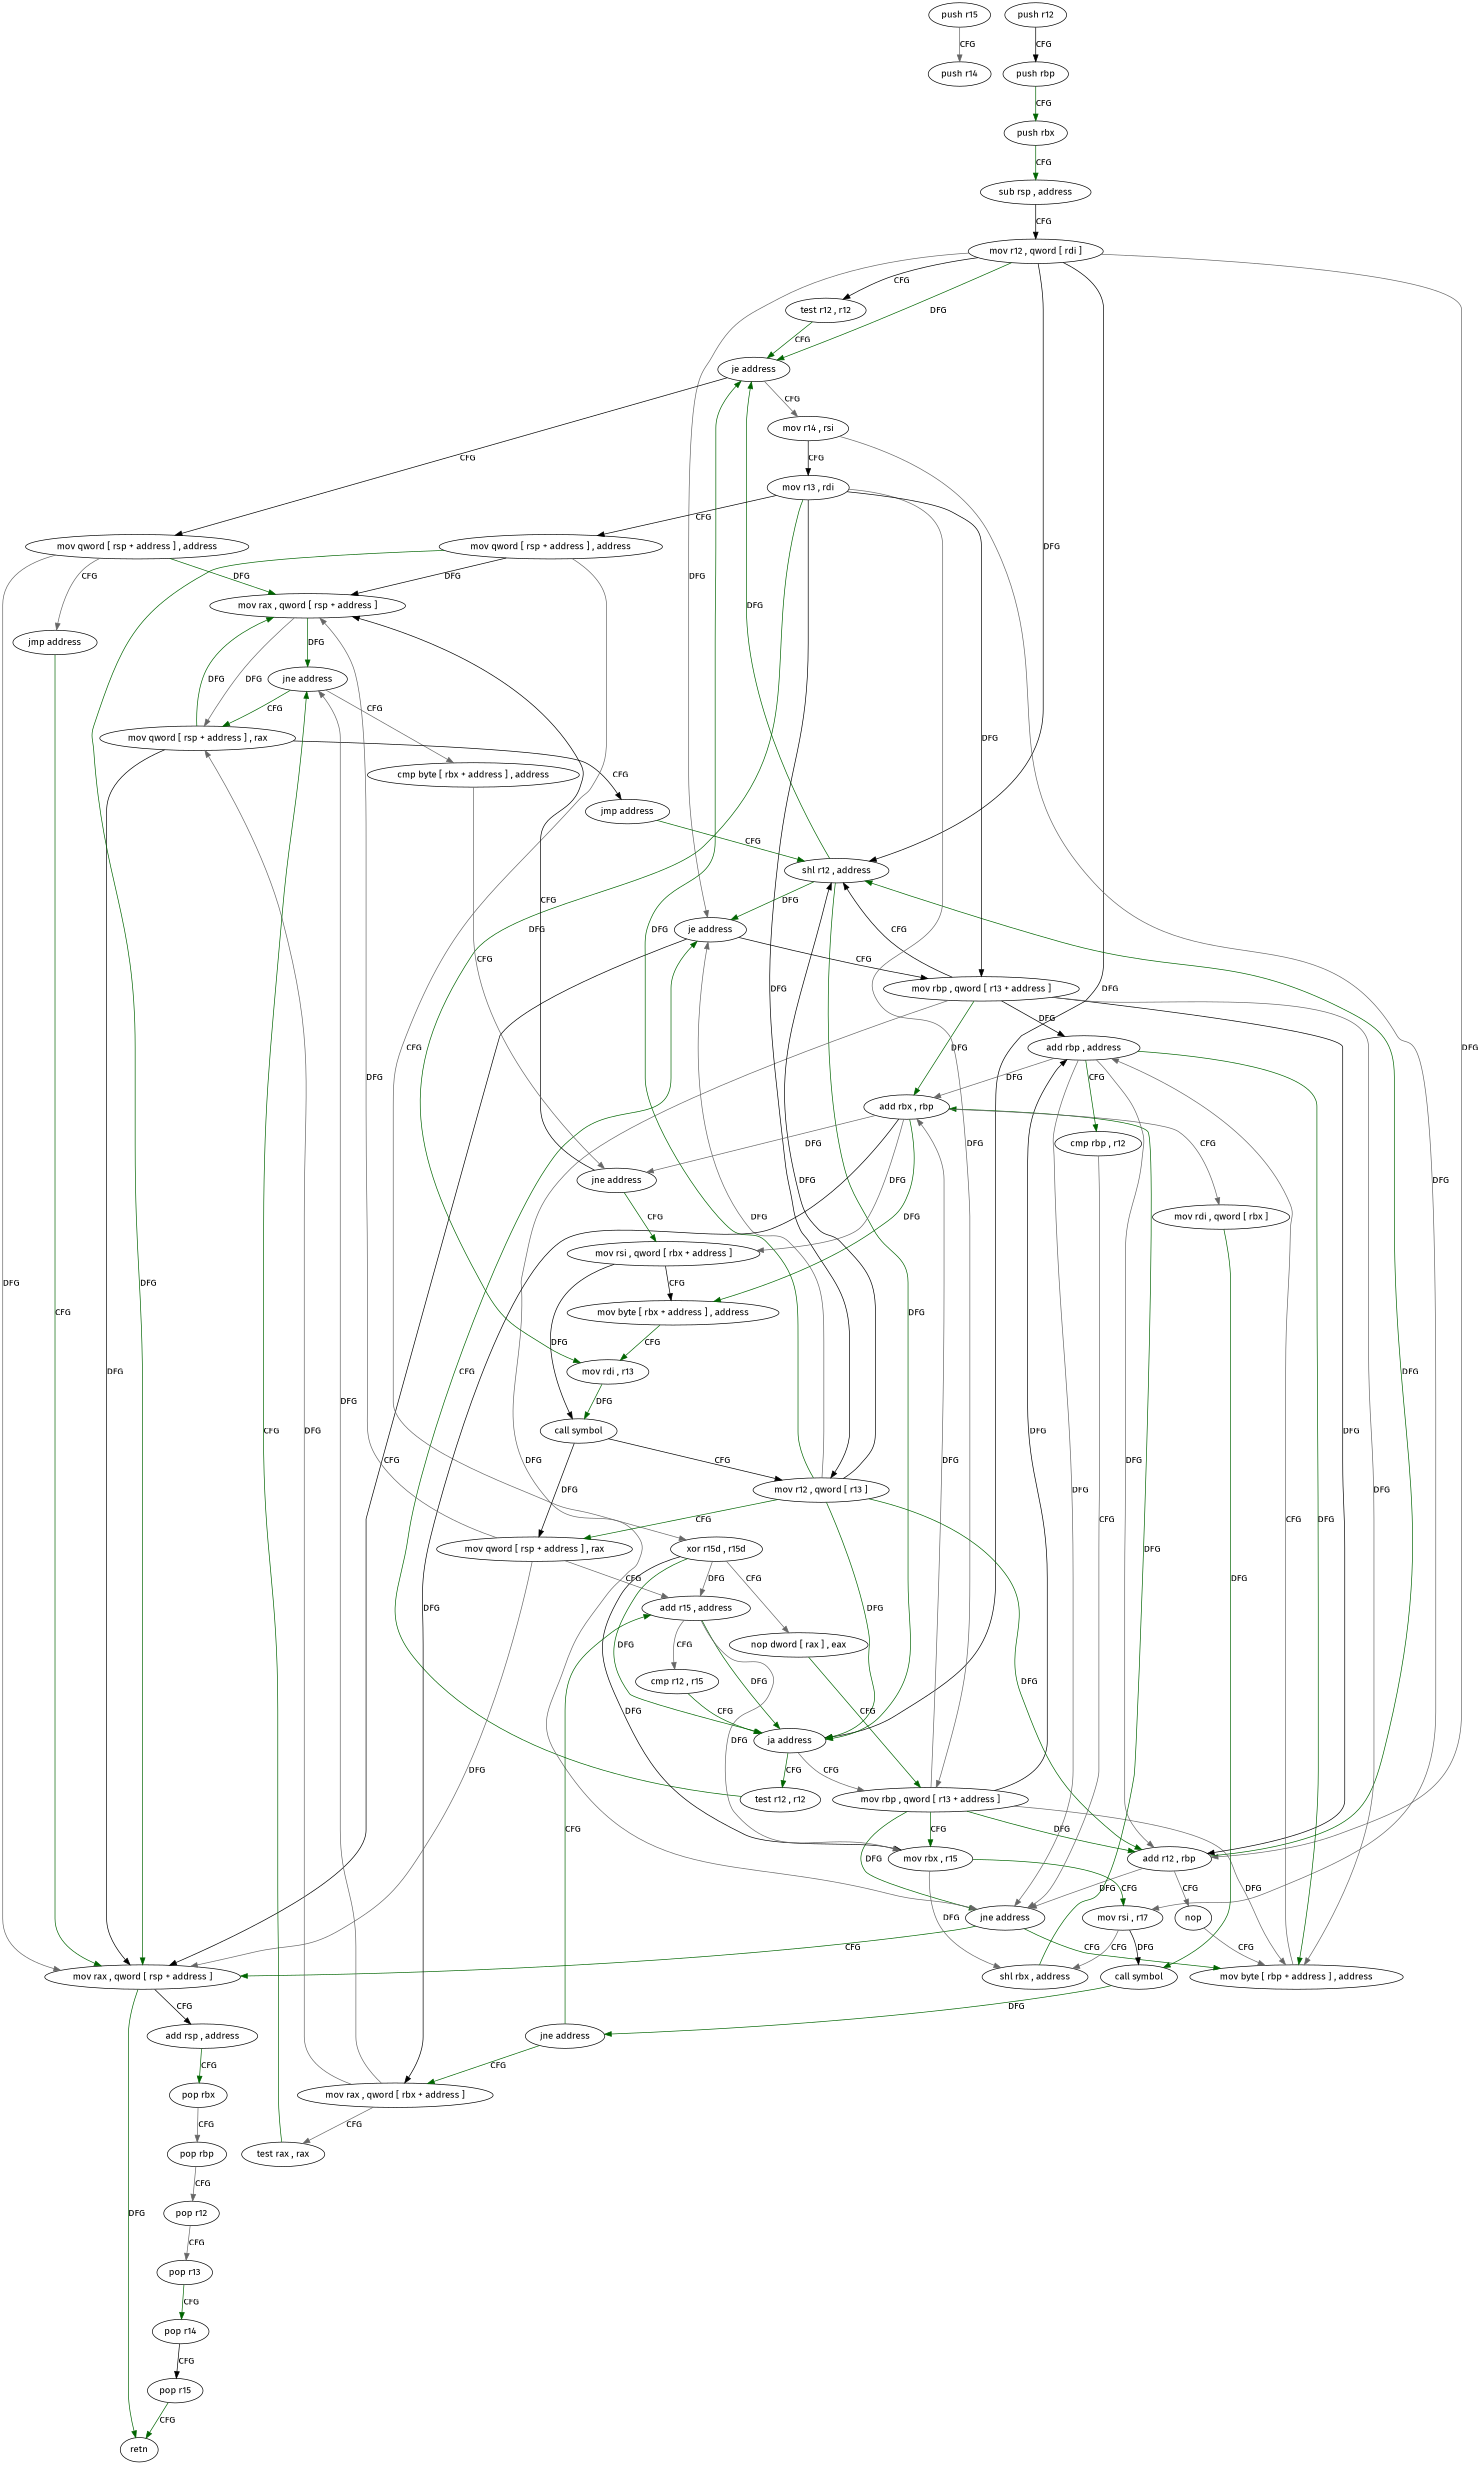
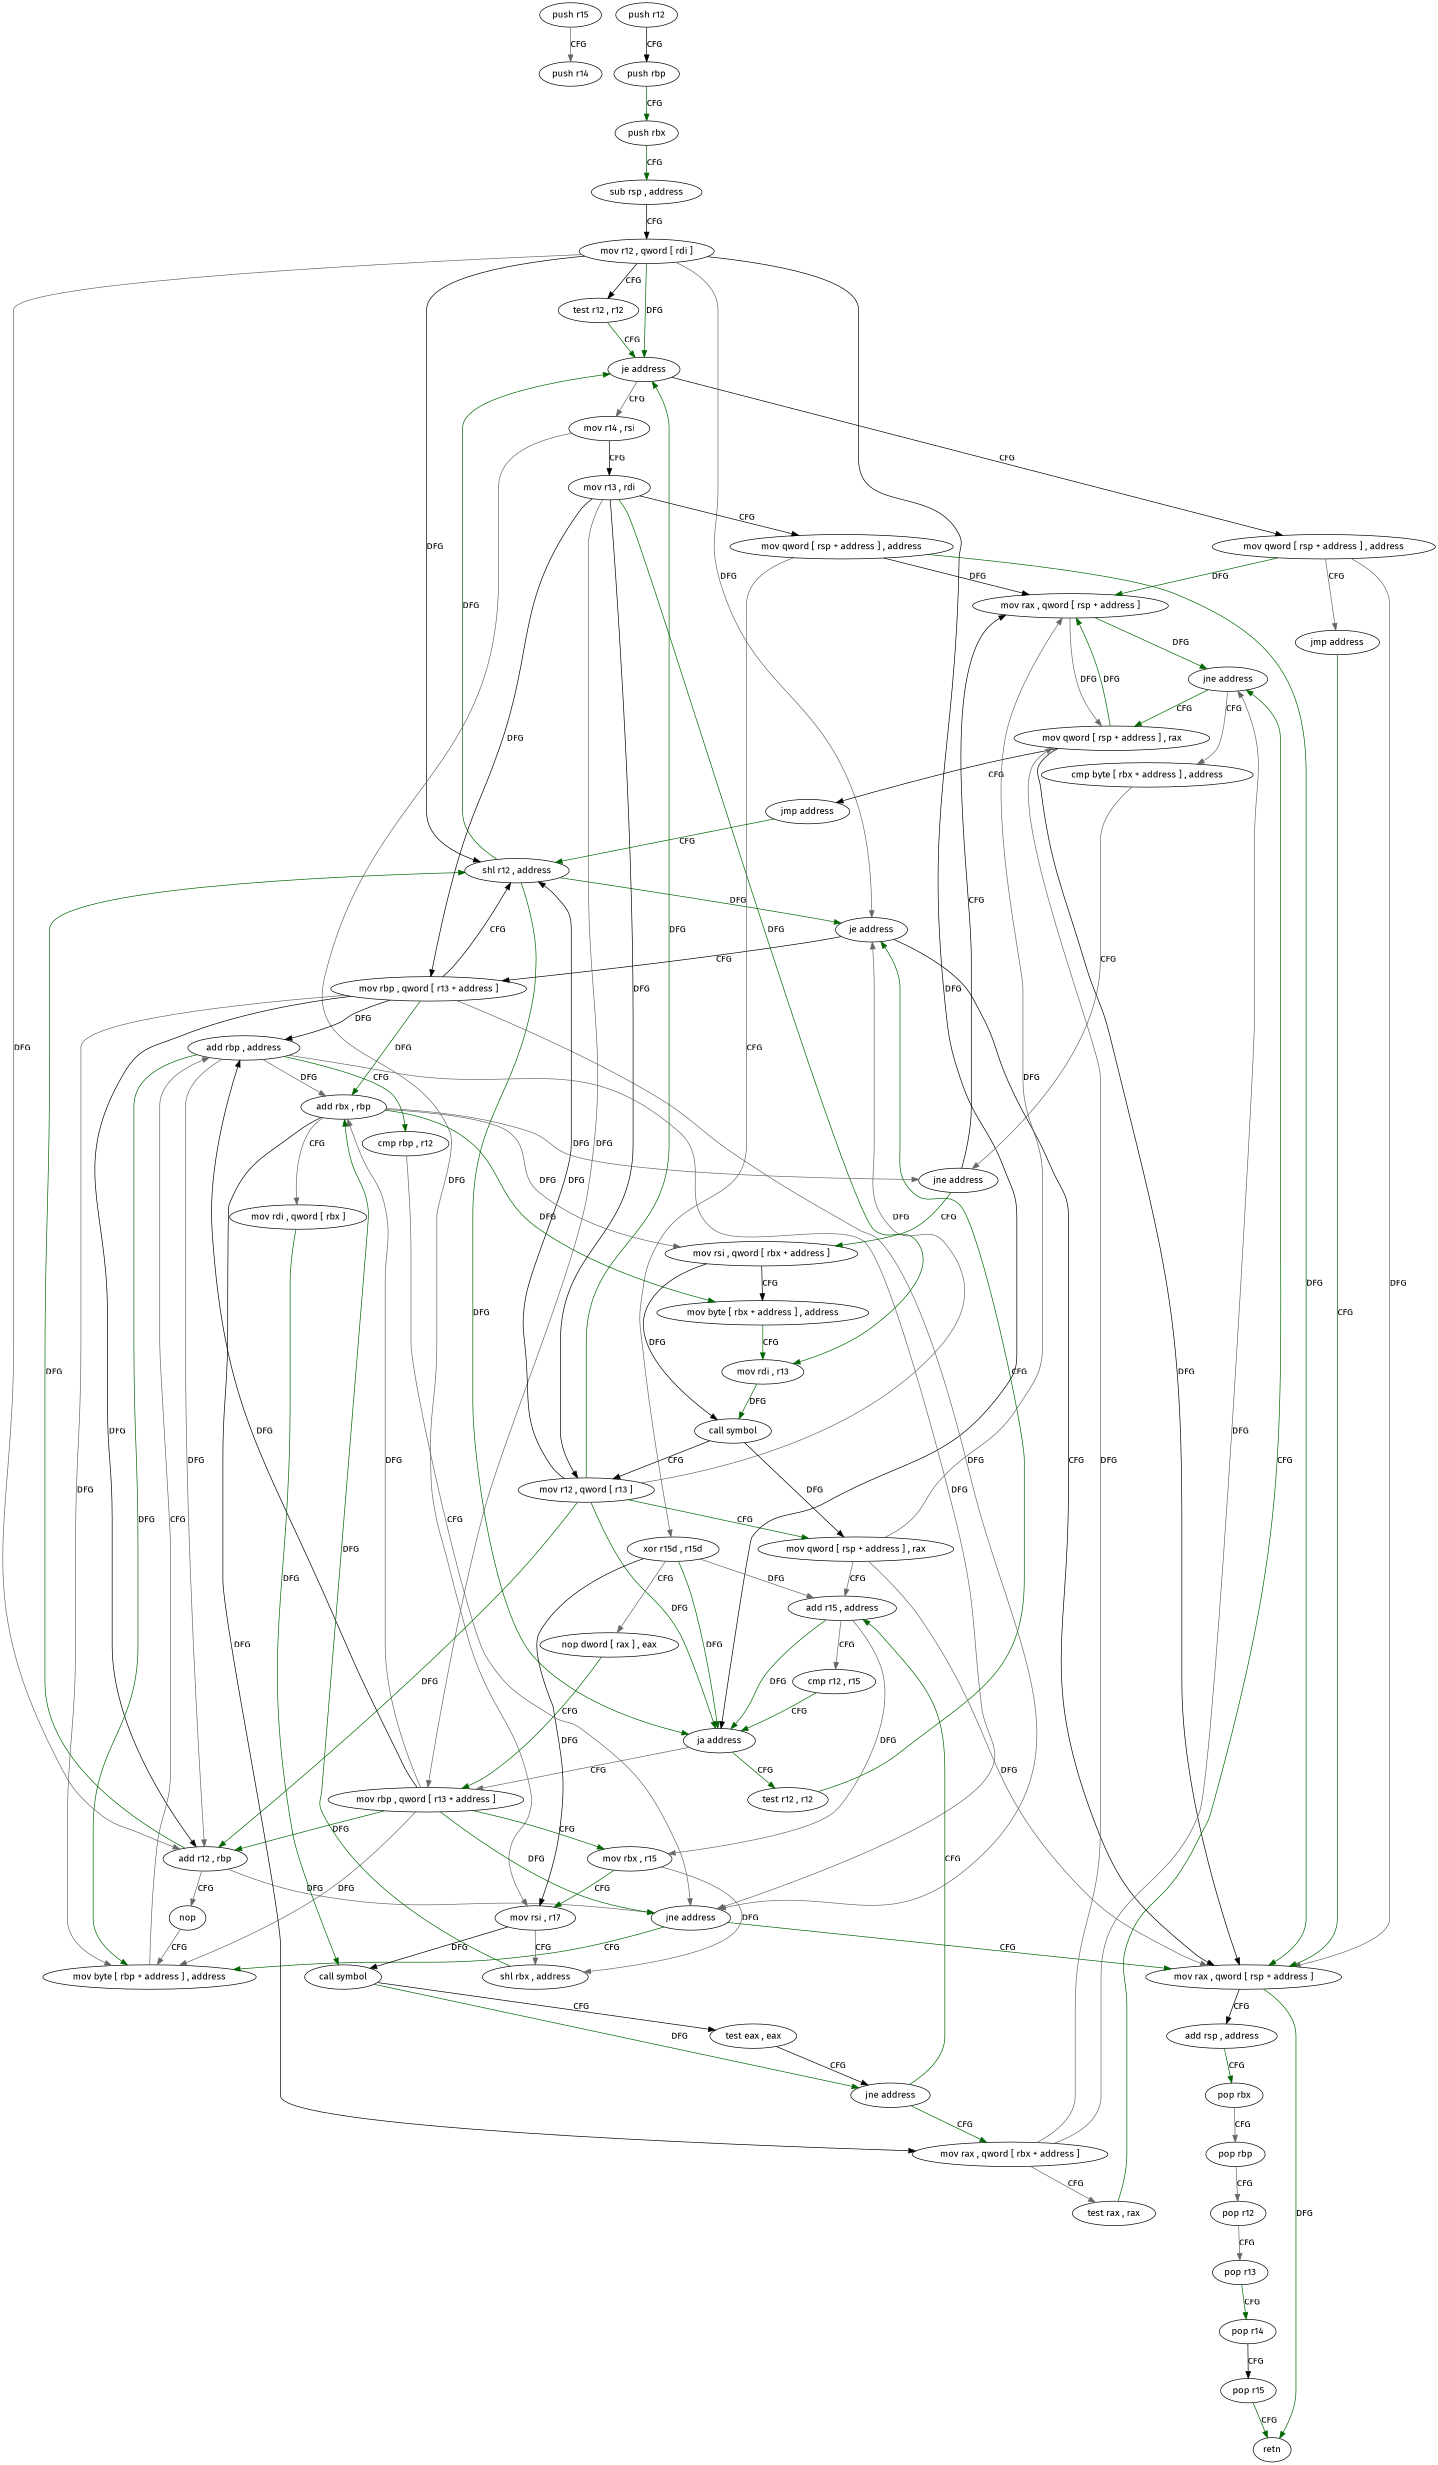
edge "xor r15d , r15d" -> "mov rbx , r15": now "xor r15d , r15d" -> "mov rsi , r17"
node "test eax , eax": added
